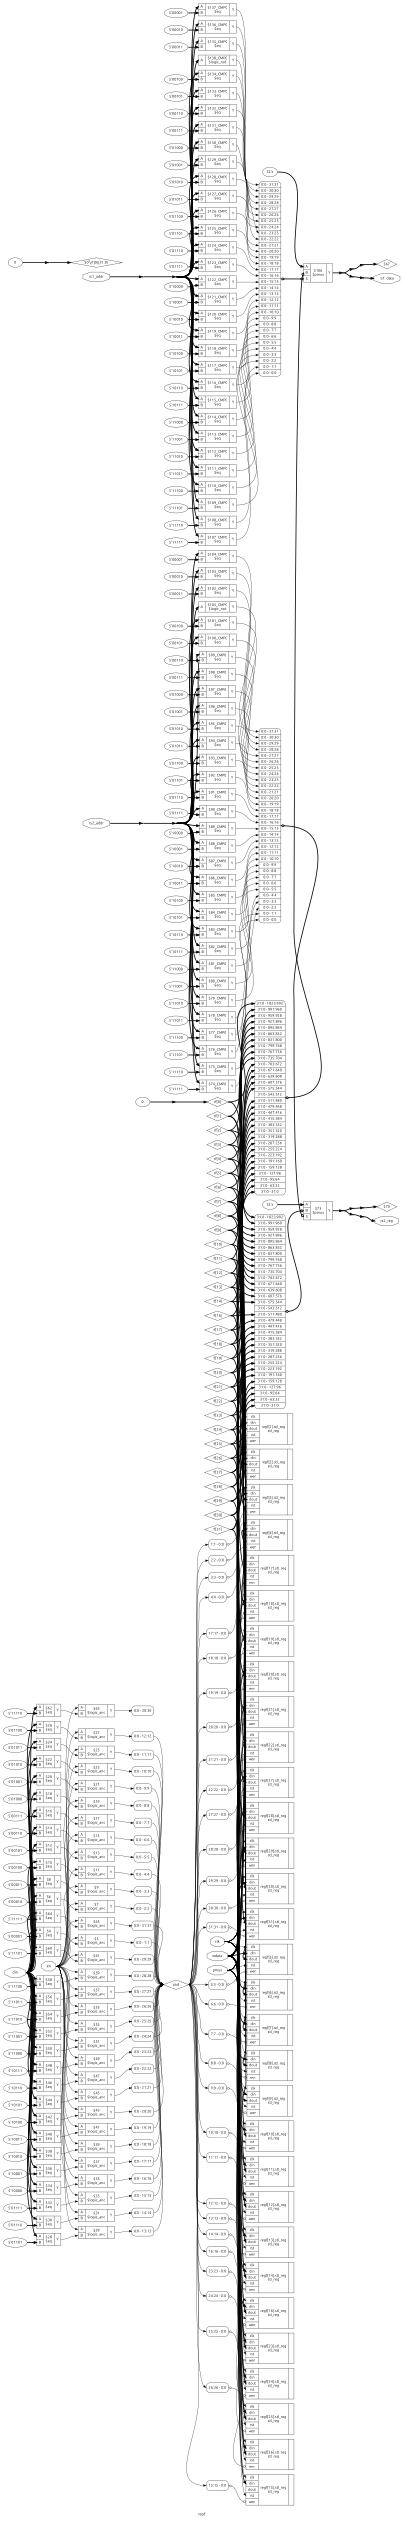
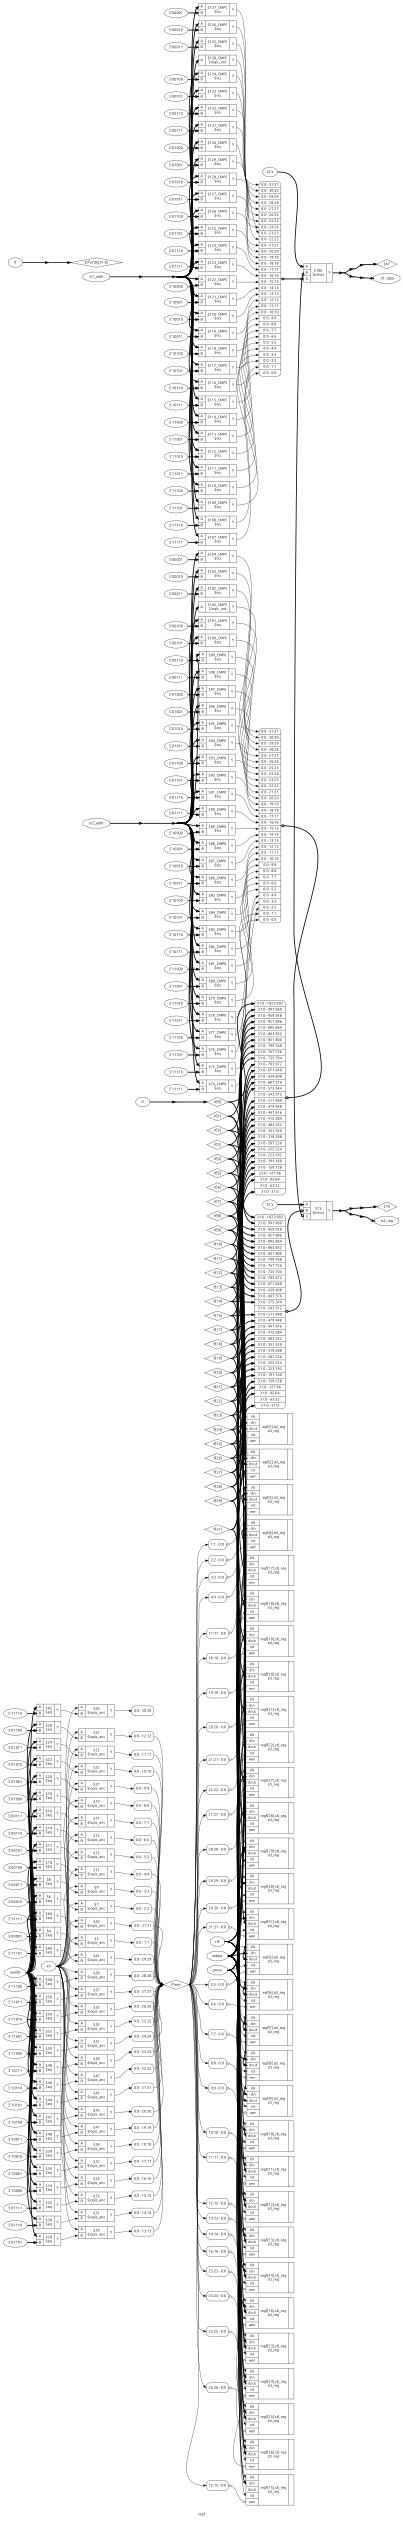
node "rf[30]": removed
node "din": label "din" -> "waddr"
node "and": label "and" -> "rfwen"
